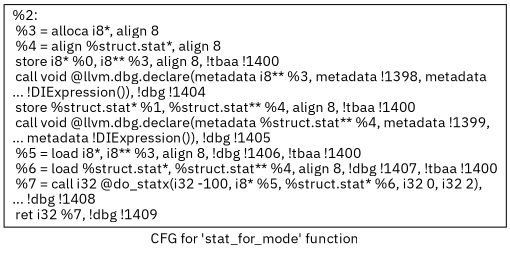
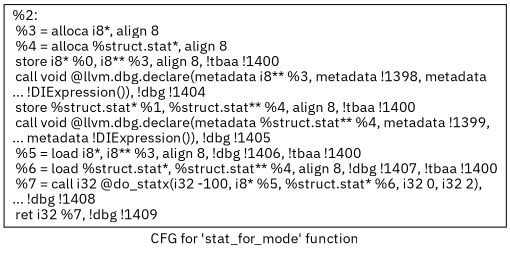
node "%2:": text "%4 = align %struct.stat*, align 8" -> "%4 = alloca %struct.stat*, align 8"
